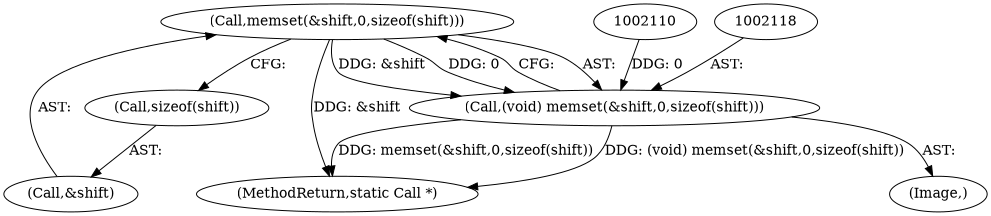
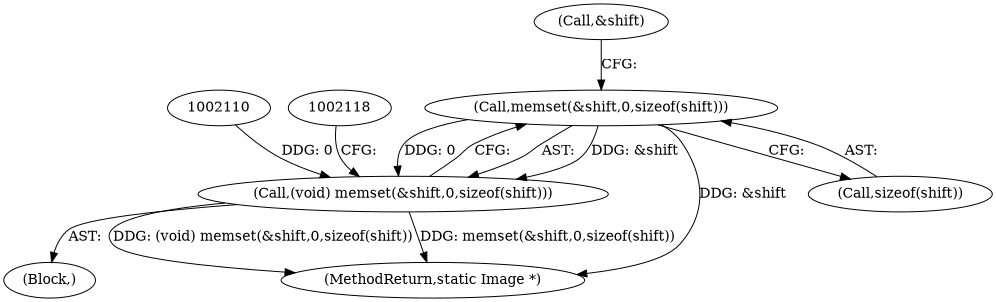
edge "1002118" -> "(Call,(void) memset(&shift,0,sizeof(shift)))": label "AST: " -> "CFG: "
edge "(Call,&shift)" -> "(Call,memset(&shift,0,sizeof(shift)))": label "AST: " -> "CFG: "
edge "(Call,sizeof(shift))" -> "(Call,&shift)": now "(Call,sizeof(shift))" -> "(Call,memset(&shift,0,sizeof(shift)))"
node "(MethodReturn,static Call *)": label "(MethodReturn,static Call *)" -> "(MethodReturn,static Image *)"
node "(Image,)": label "(Image,)" -> "(Block,)"
